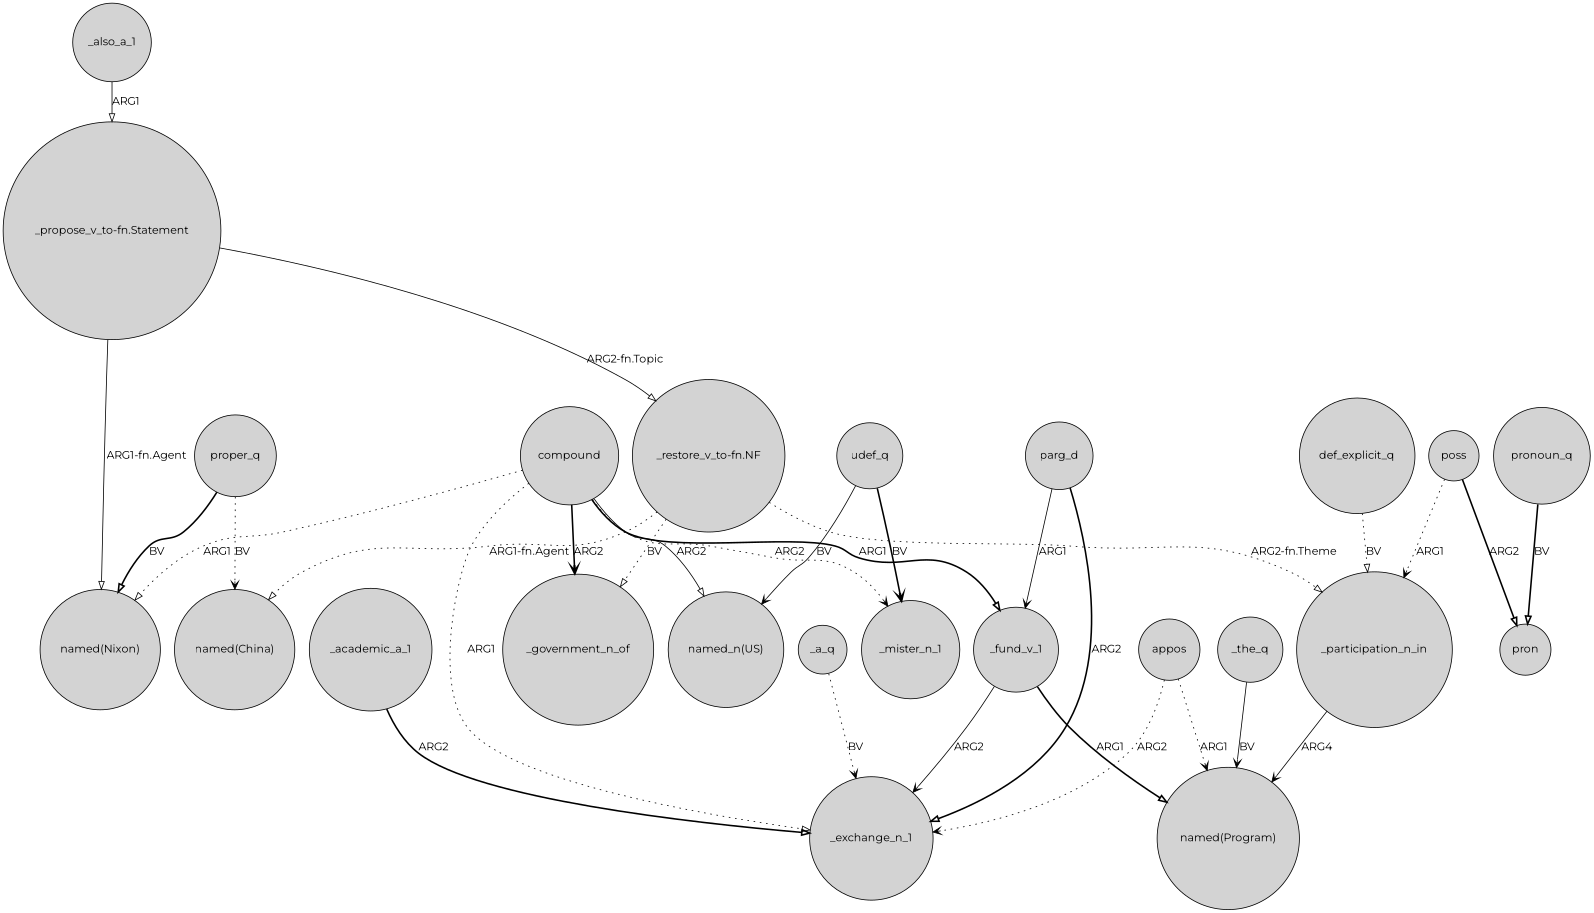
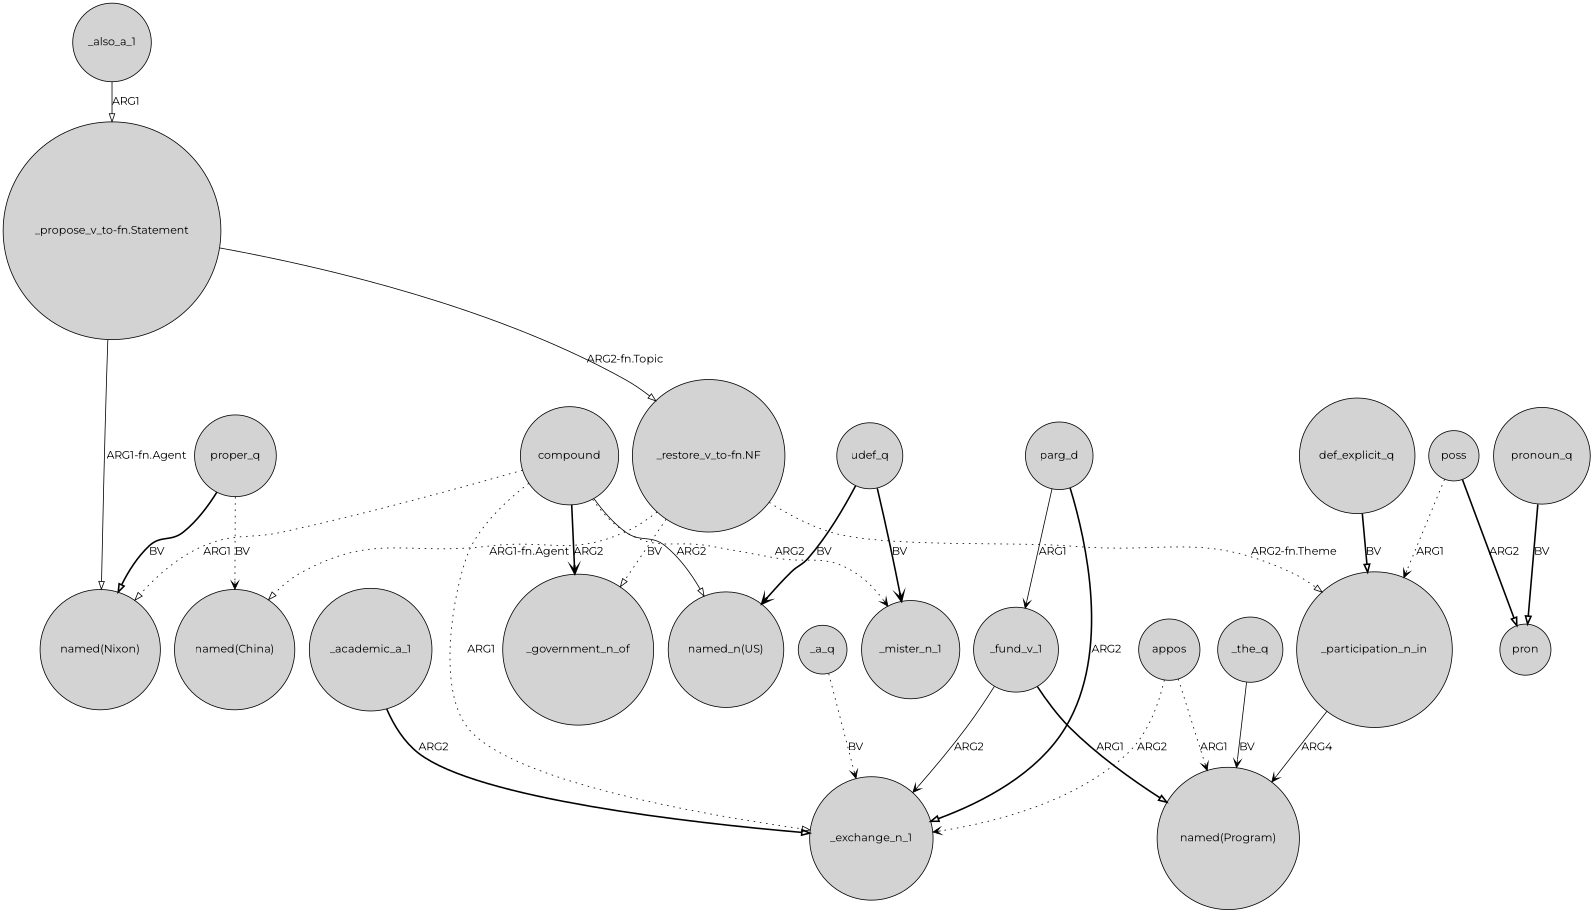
edge "def_explicit_q" -> "_participation_n_in": style dotted -> bold
edge "compound" -> "_fund_v_1": removed, label "ARG1"
edge "udef_q" -> "named_n(US)": style solid -> bold
